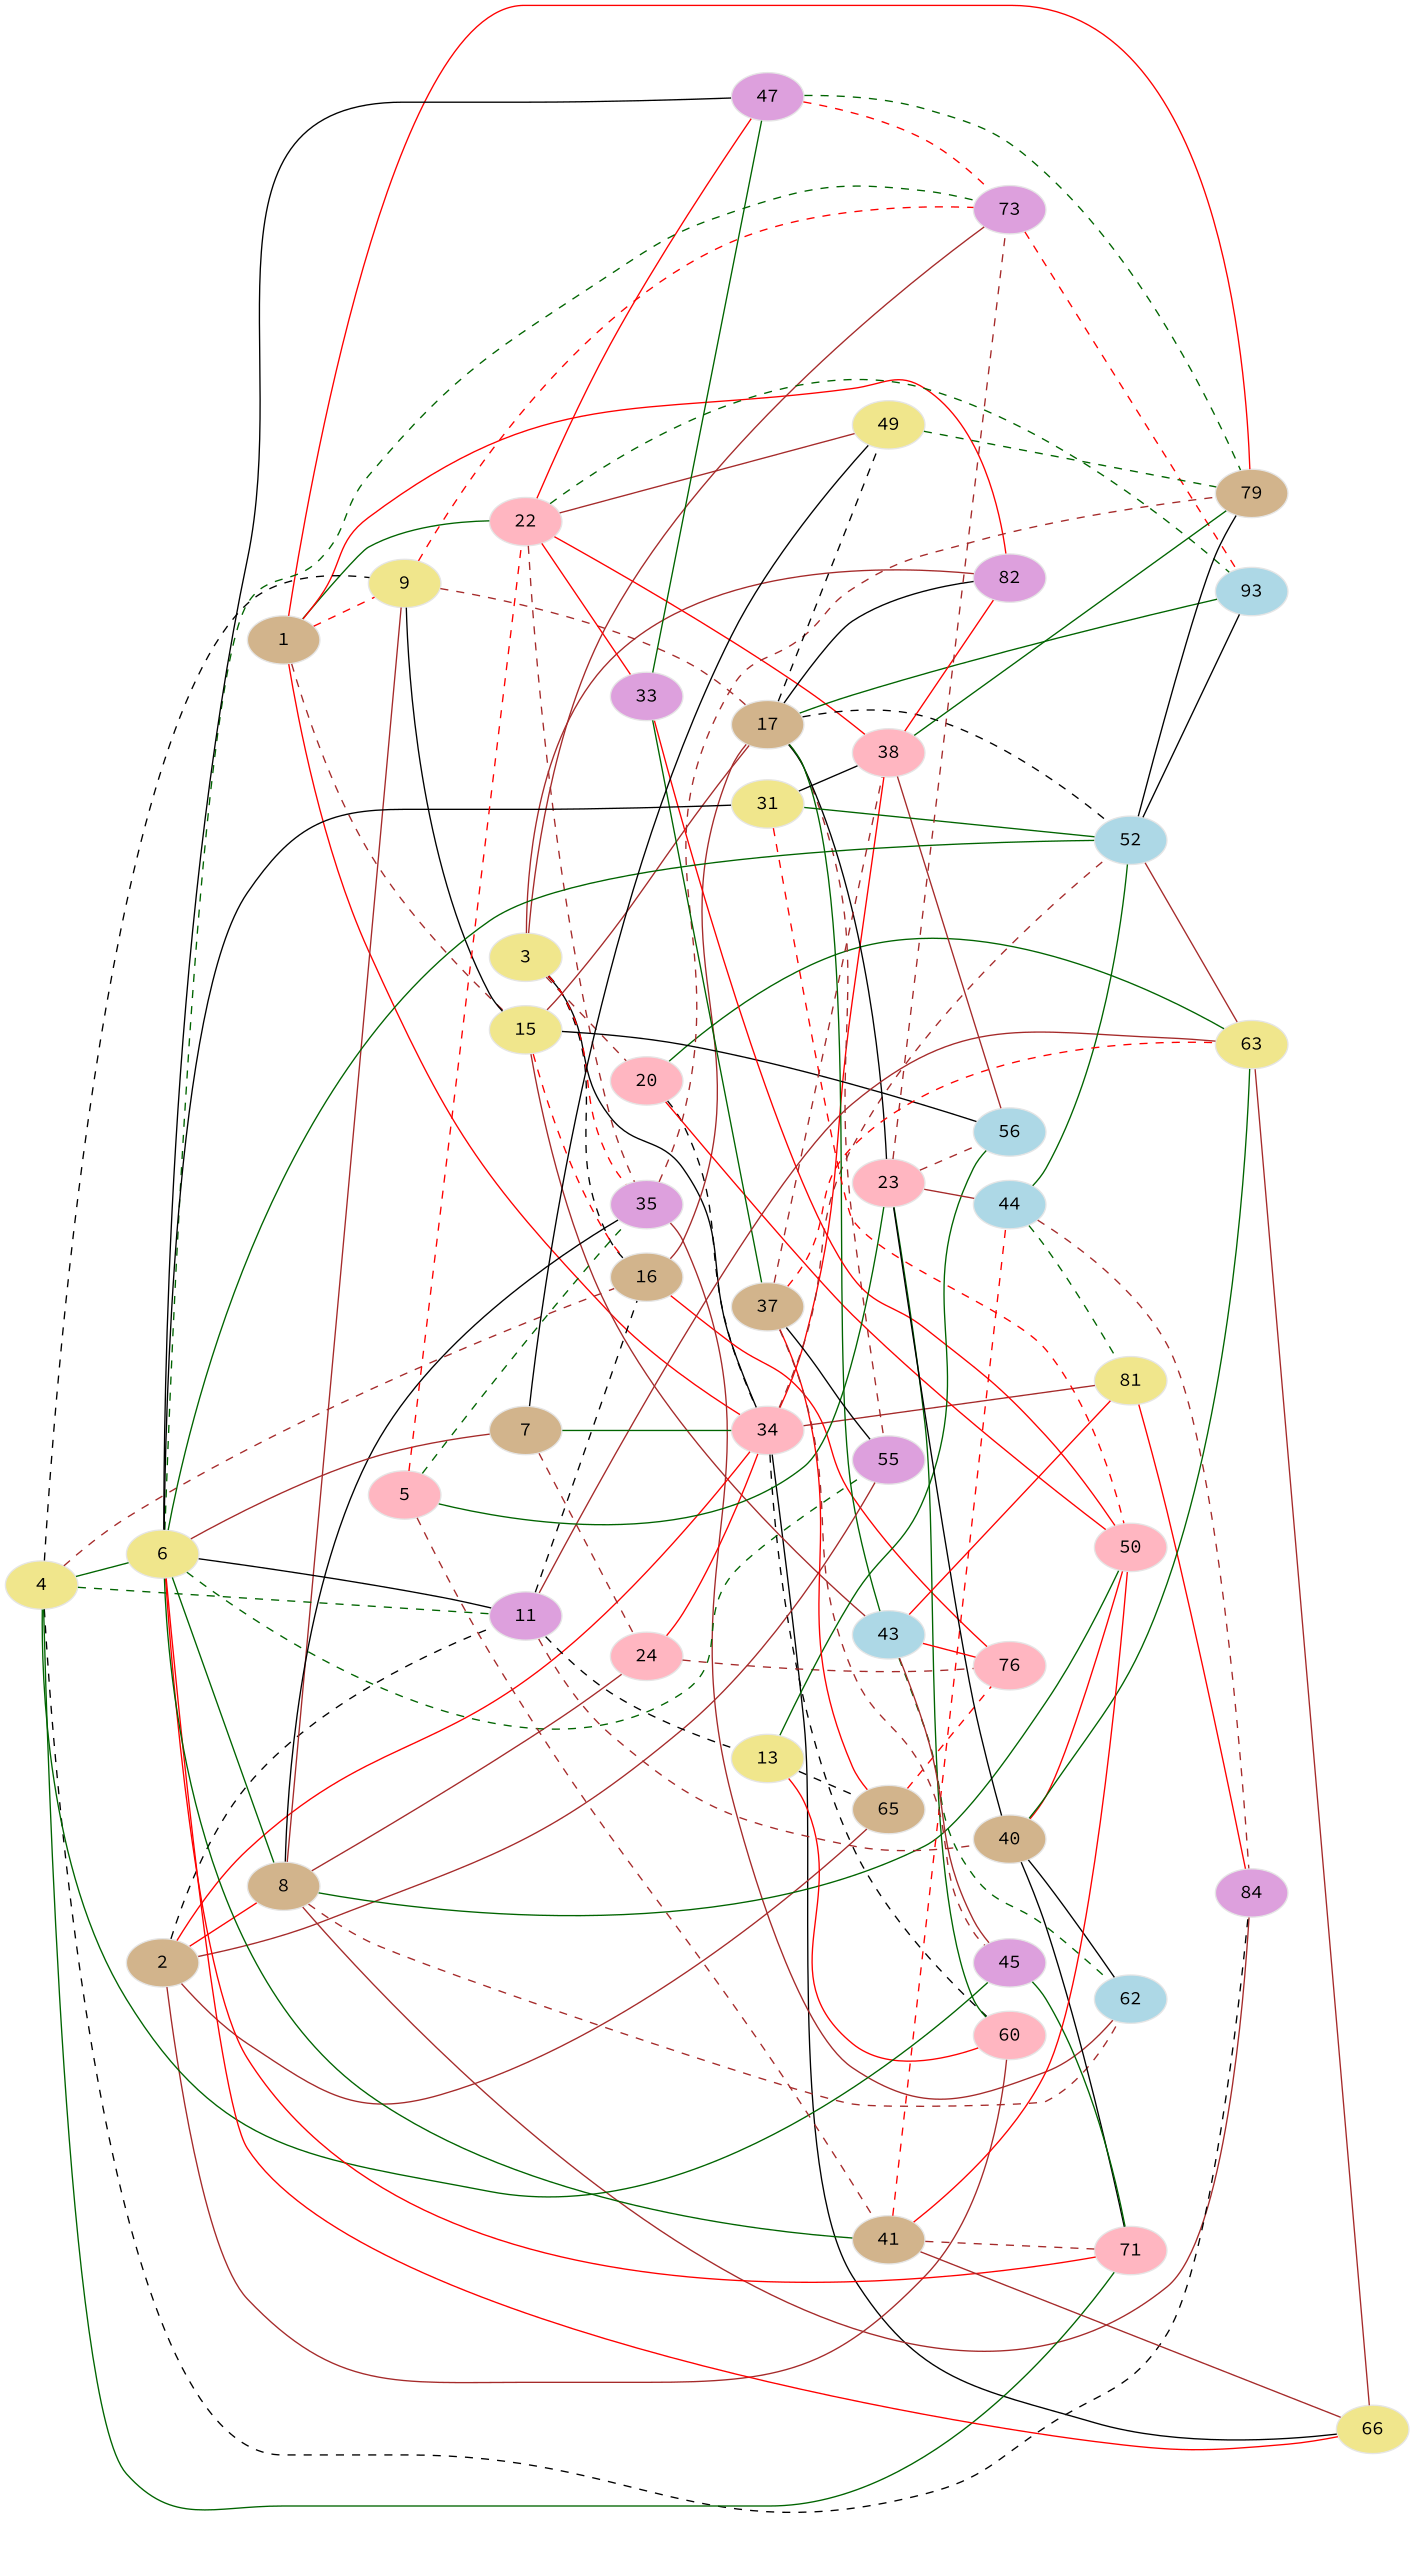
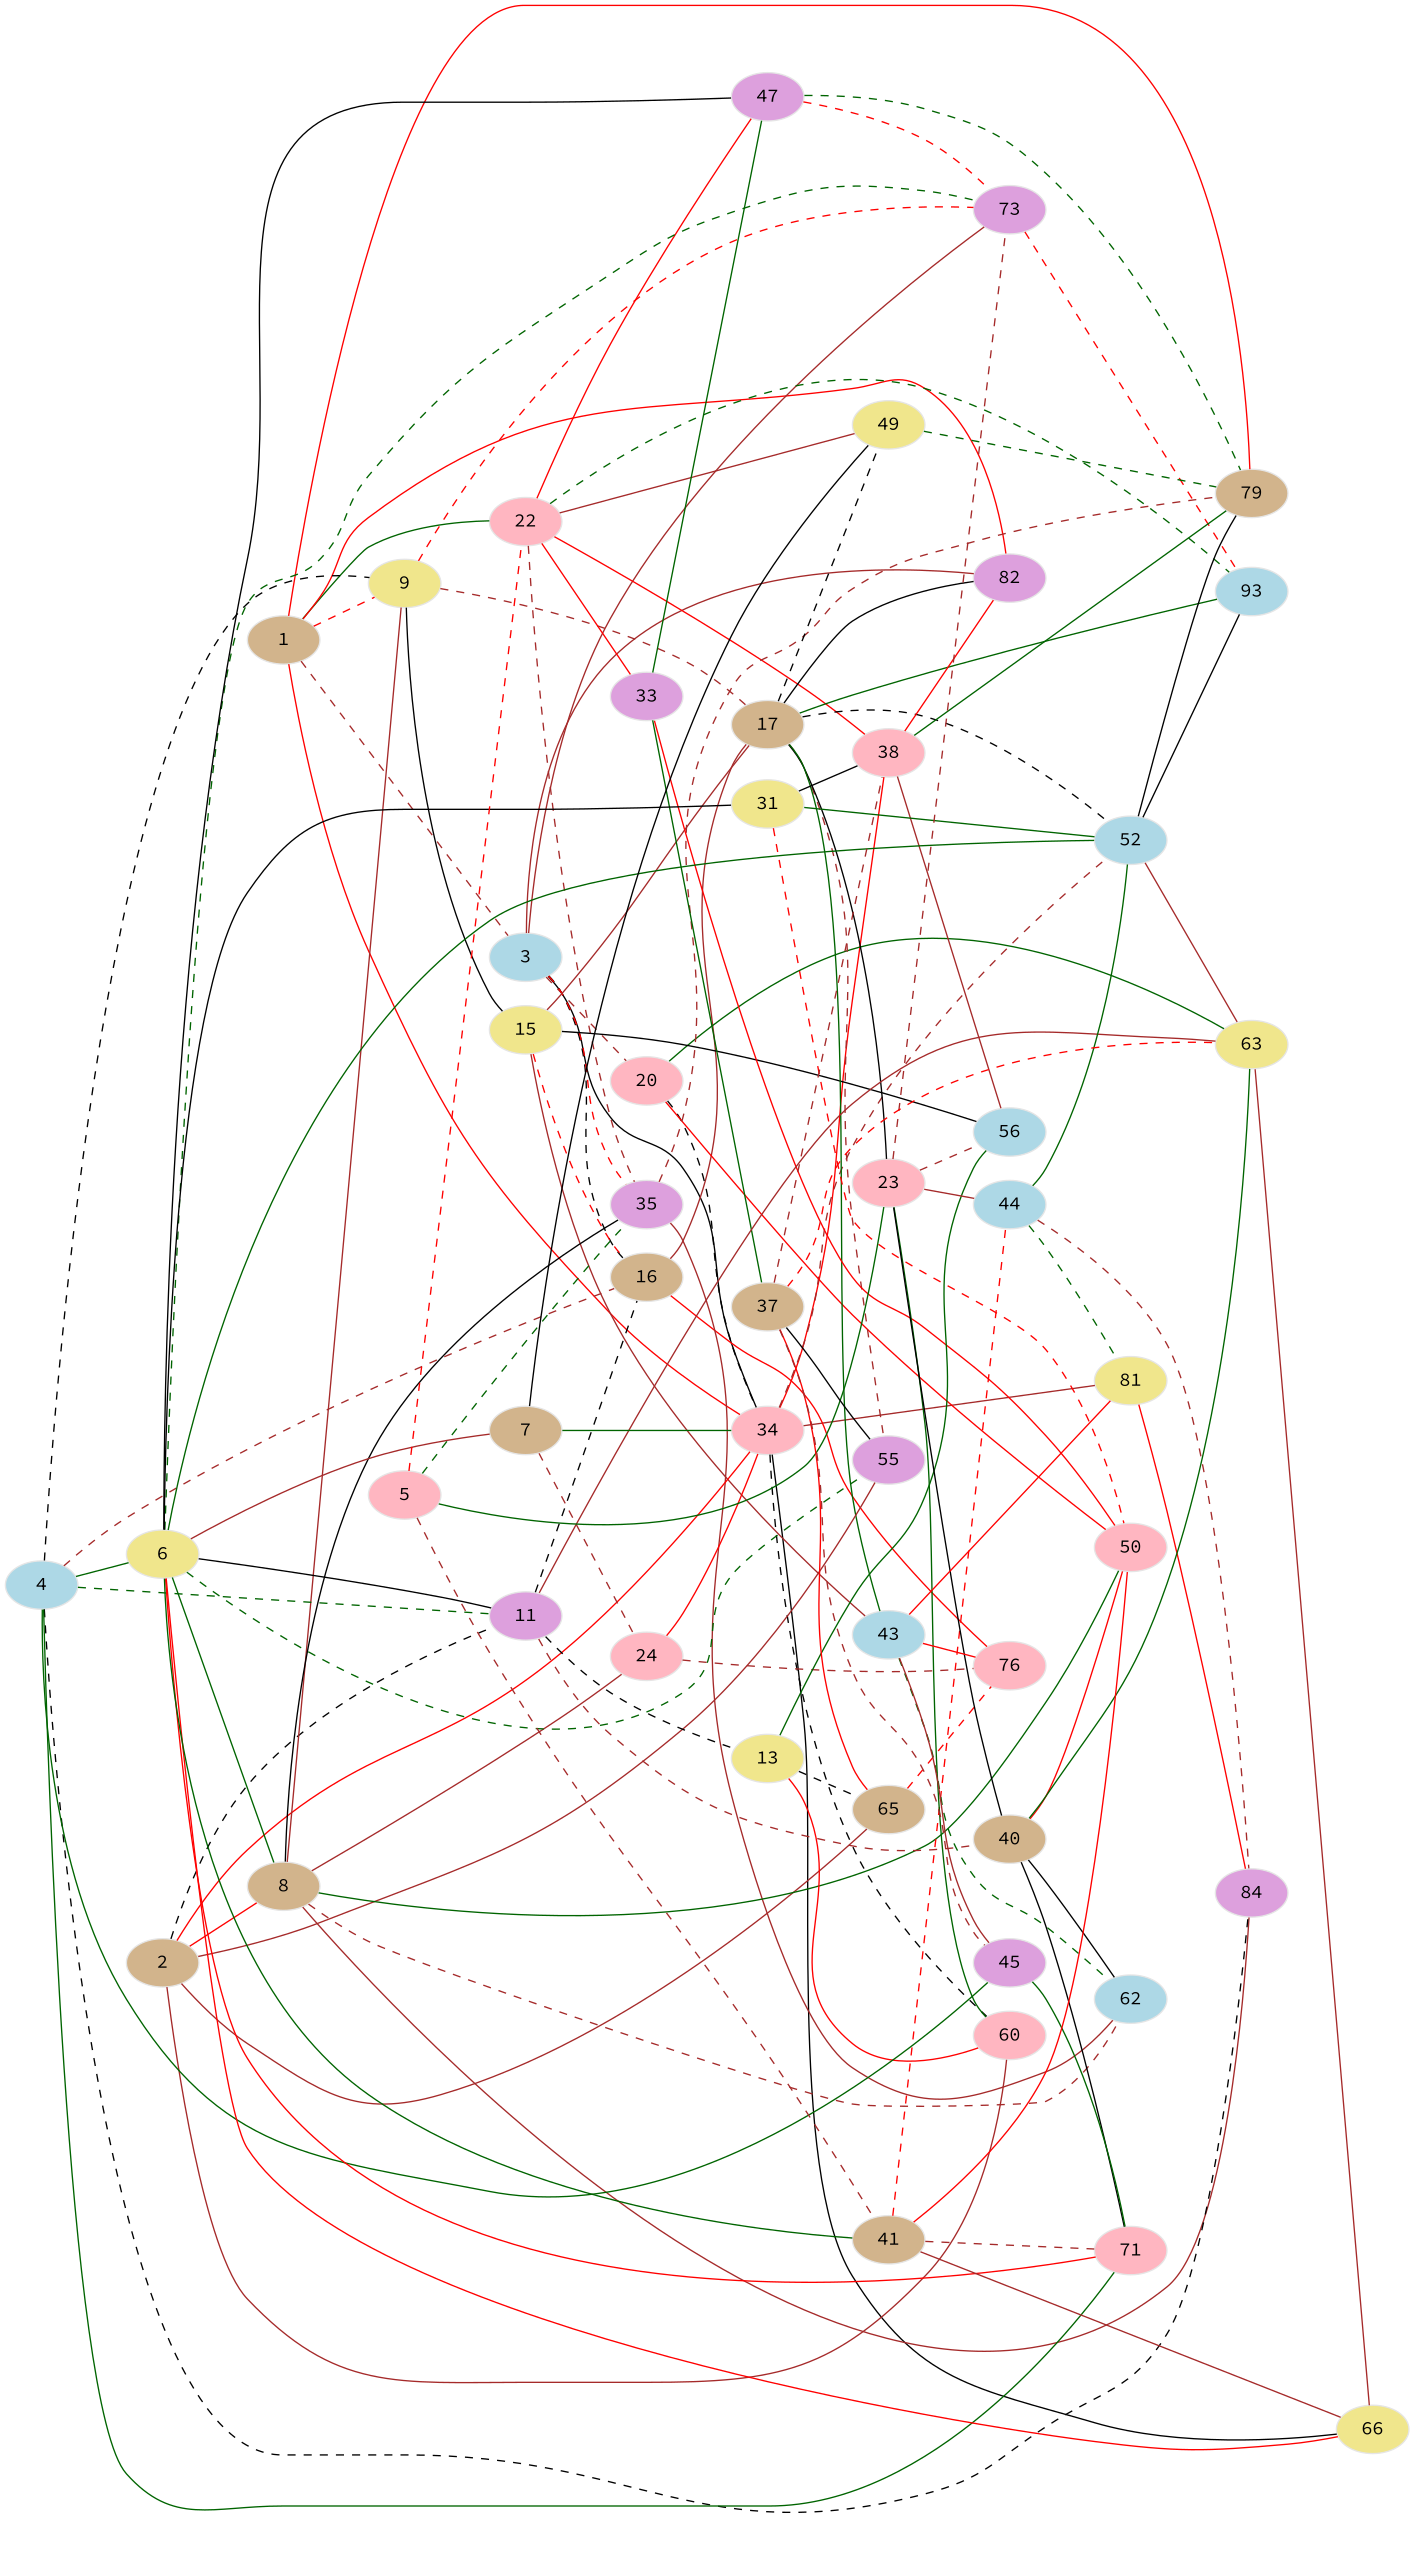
edge "1" -- "15": now "1" -- "3"
node "3": fillcolor khaki -> lightblue
node "4": fillcolor khaki -> lightblue
